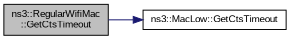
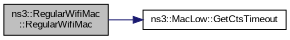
node "ns3::RegularWifiMac ::GetCtsTimeout": label "ns3::RegularWifiMac ::GetCtsTimeout" -> "ns3::RegularWifiMac ::RegularWifiMac"
